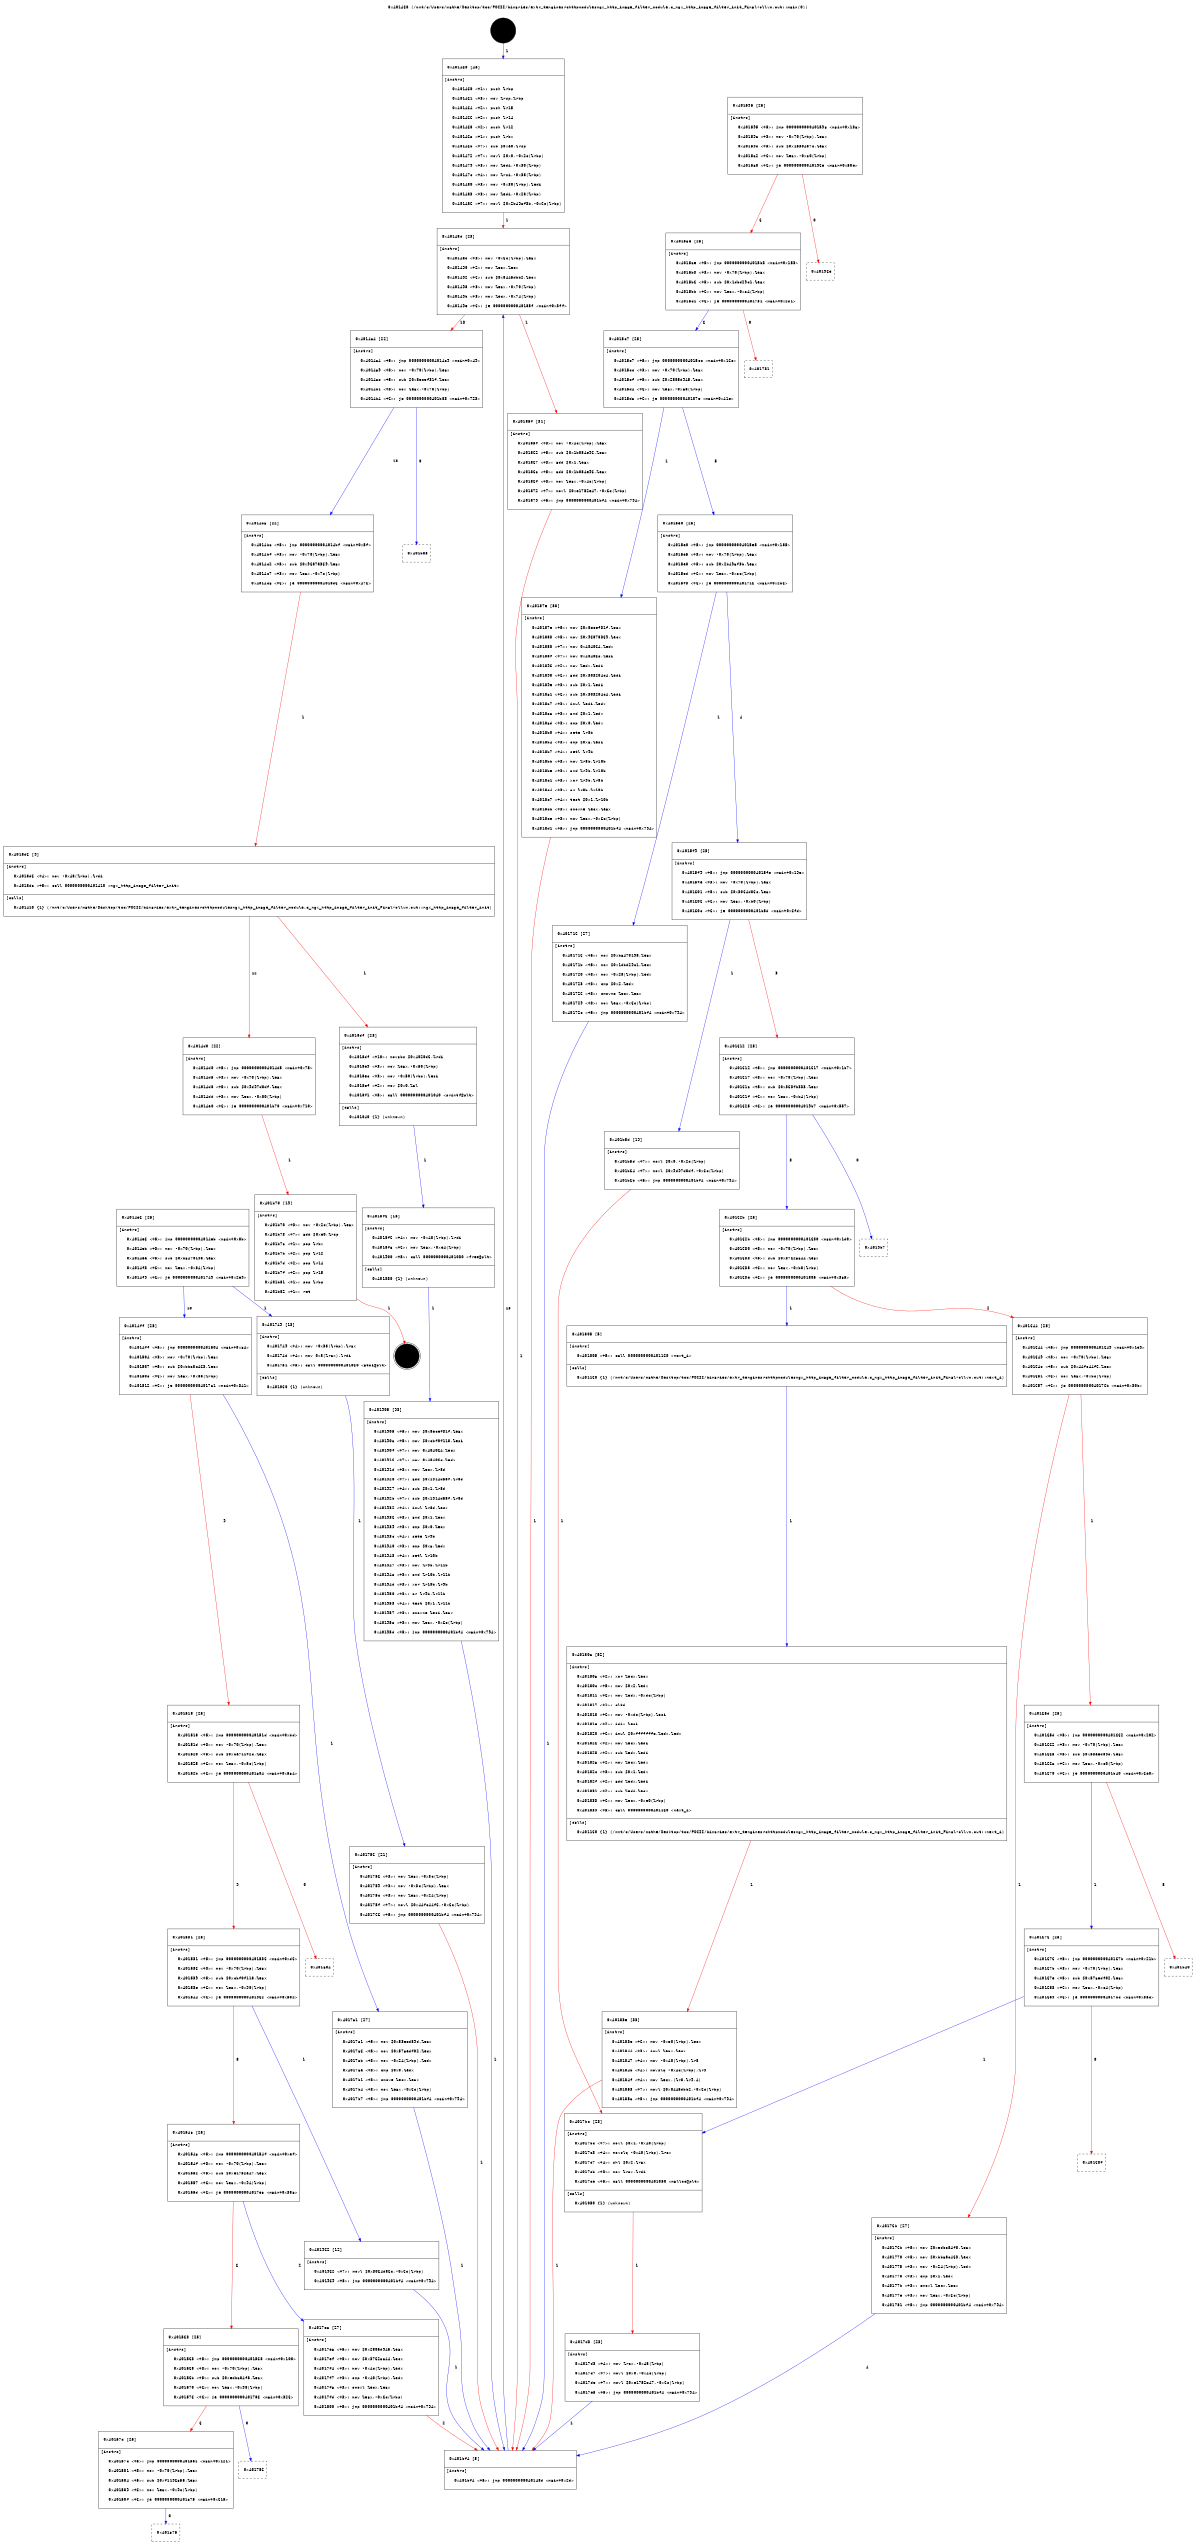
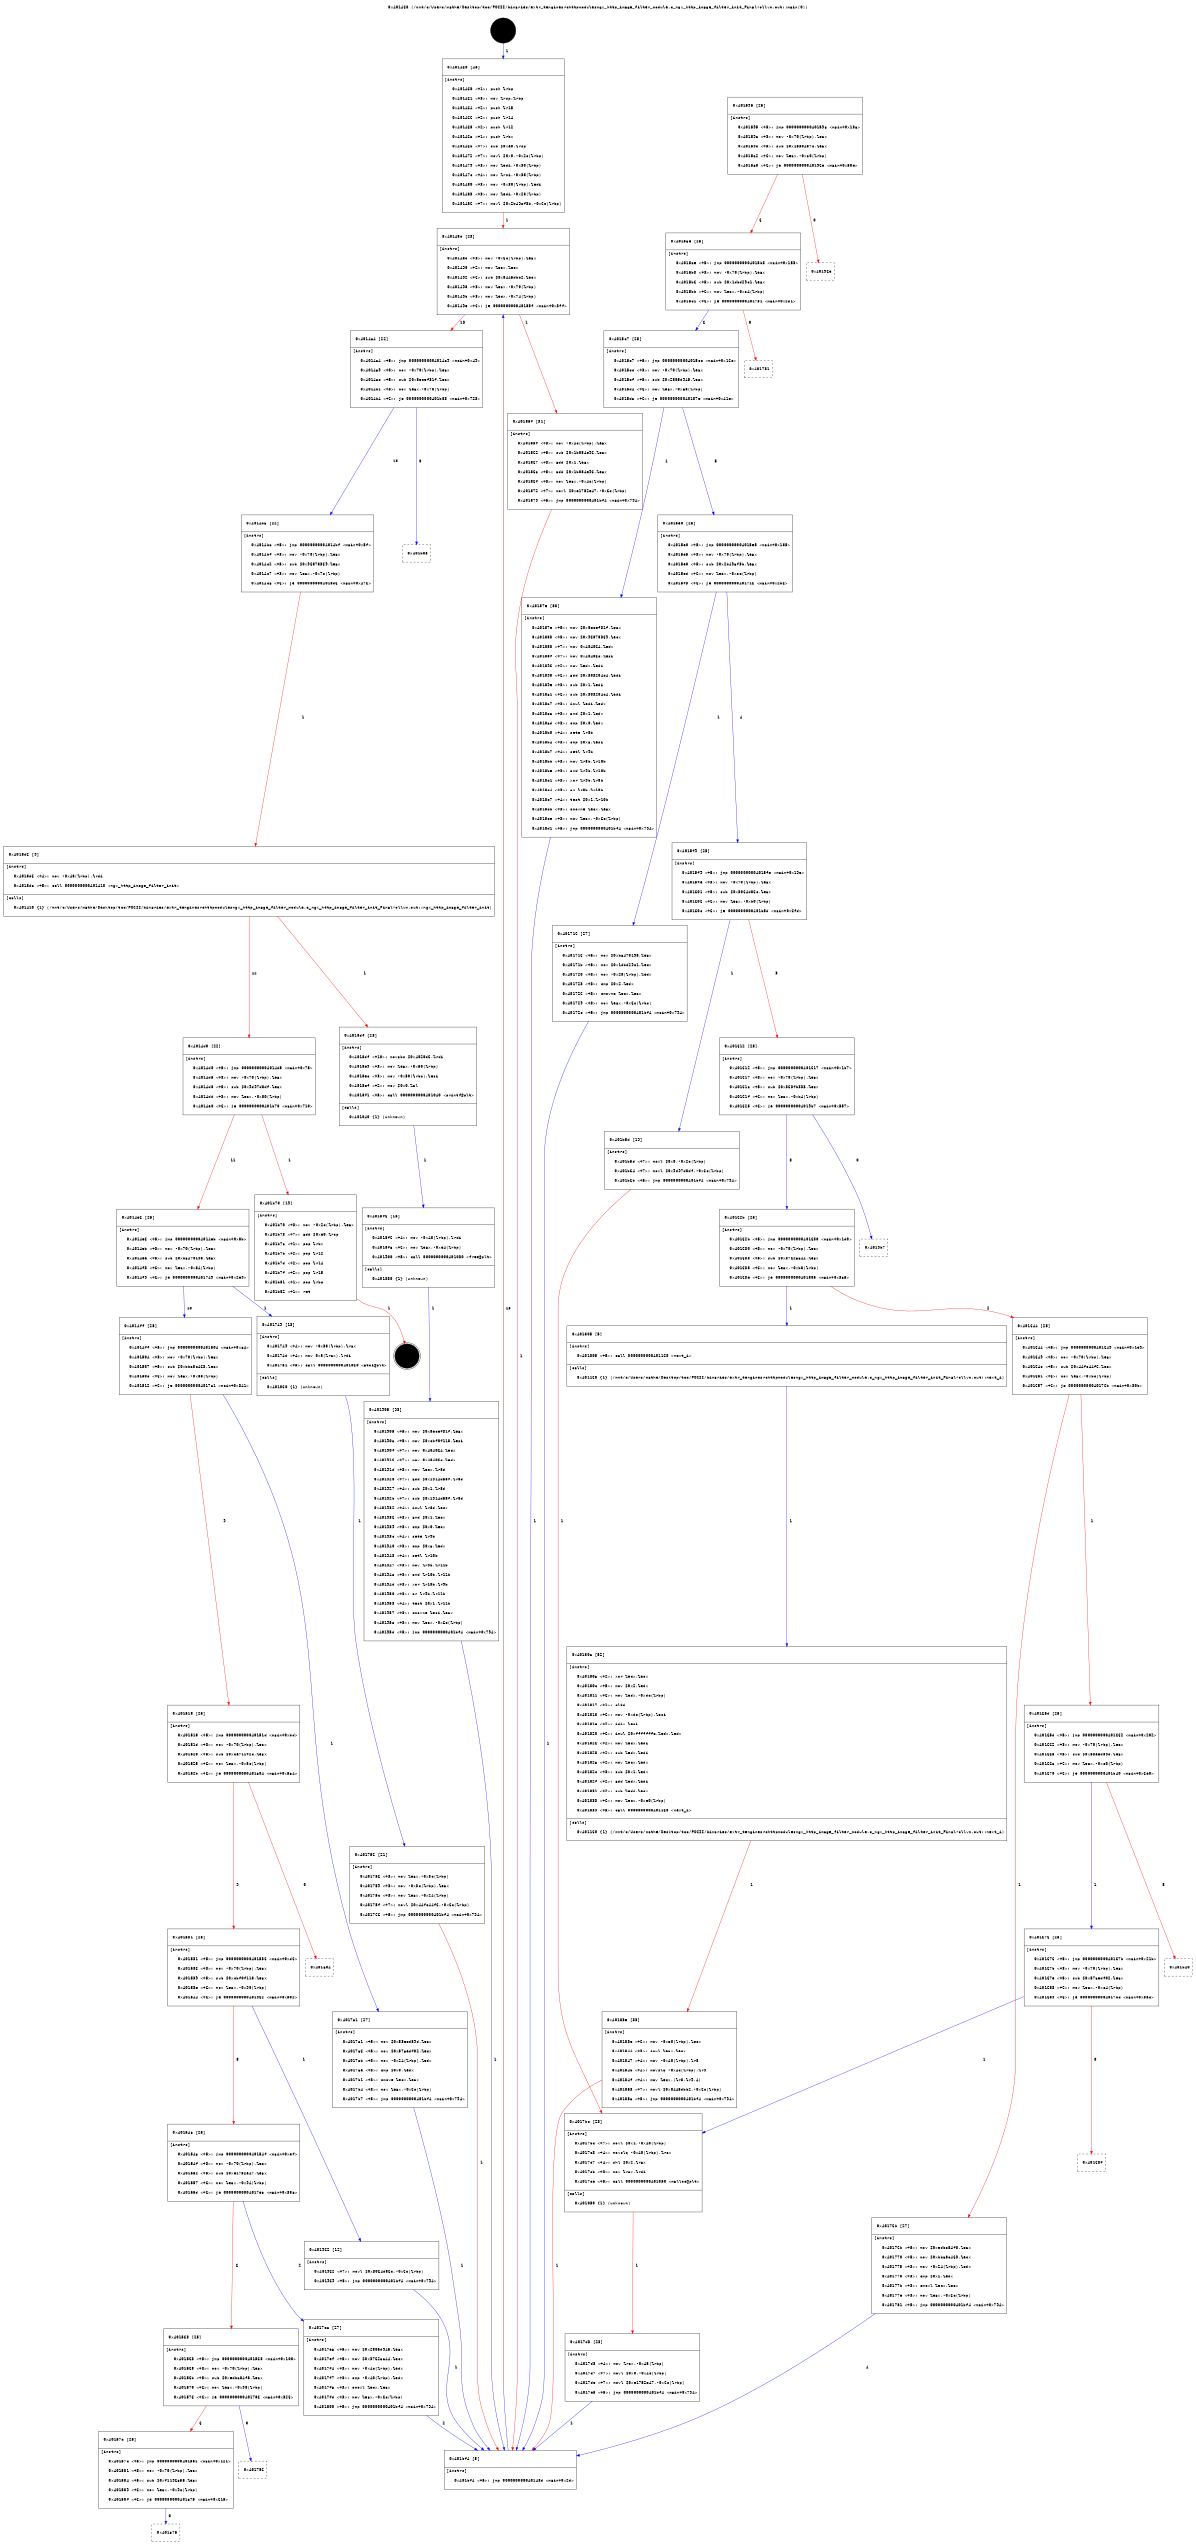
edge "0x4014d0 [22]" -> "0x4014e6 [25]": added, label "11"
edge "0x40187e [88]" -> "0x401bf4 [5]": color red -> blue
edge "0x4017ea [27]" -> "0x401bf4 [5]": color red -> blue
